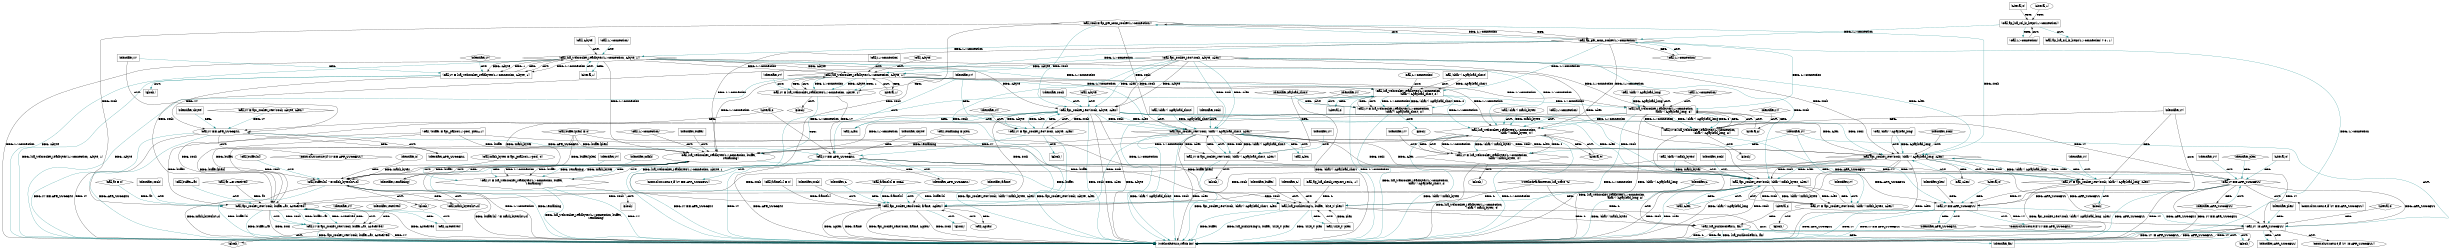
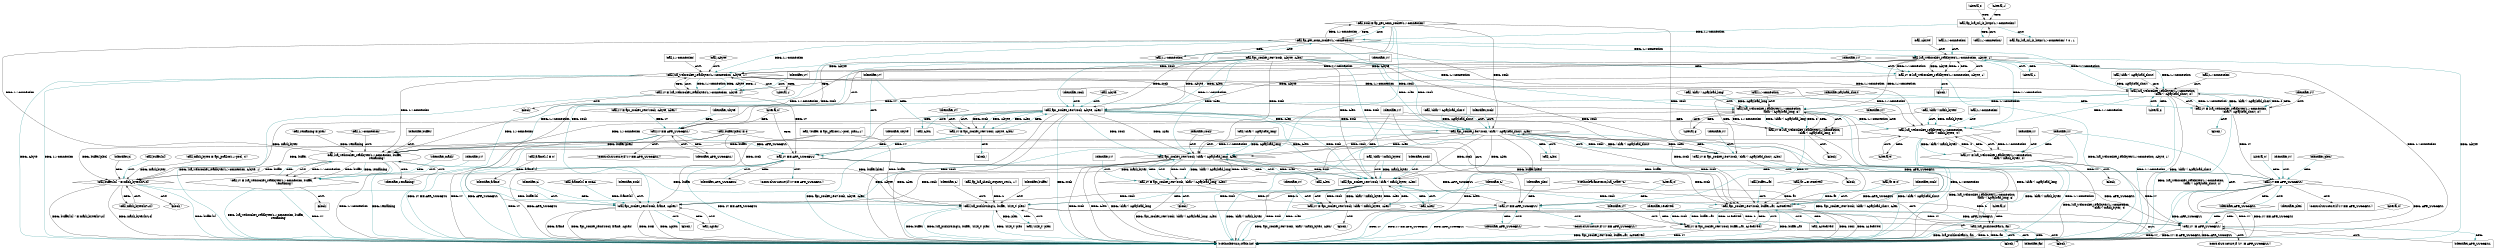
node "(Call,buffer[n] ^= mask_bytes[n%4])": shape ellipse -> diamond
edge "(Call,apr_socket_recv(sock, (char*) mask_bytes, &len))" -> "(Call,apr_socket_recv(sock, buffer+at, &received))": color black -> teal
edge "(Call,remaining = plen)" -> "(MethodReturn,static int)": now "(Call,rv = apr_socket_recv(sock, (char*) mask_bytes, &len))" -> "(MethodReturn,static int)"
edge "(Call,frame[1] = 0)" -> "(Call,apr_socket_send(sock, frame, &plen))": now "(Call,frame[1] = 0)" -> "(Identifier,frame)"
